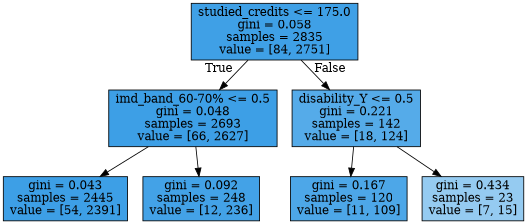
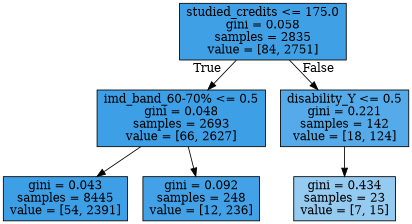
node "gini = 0.043 samples = 2445 value = [54, 2391]": label "gini = 0.043 samples = 2445 value = [54, 2391]" -> "gini = 0.043 samples = 8445 value = [54, 2391]"
node "gini = 0.167 samples = 120 value = [11, 109]": removed
